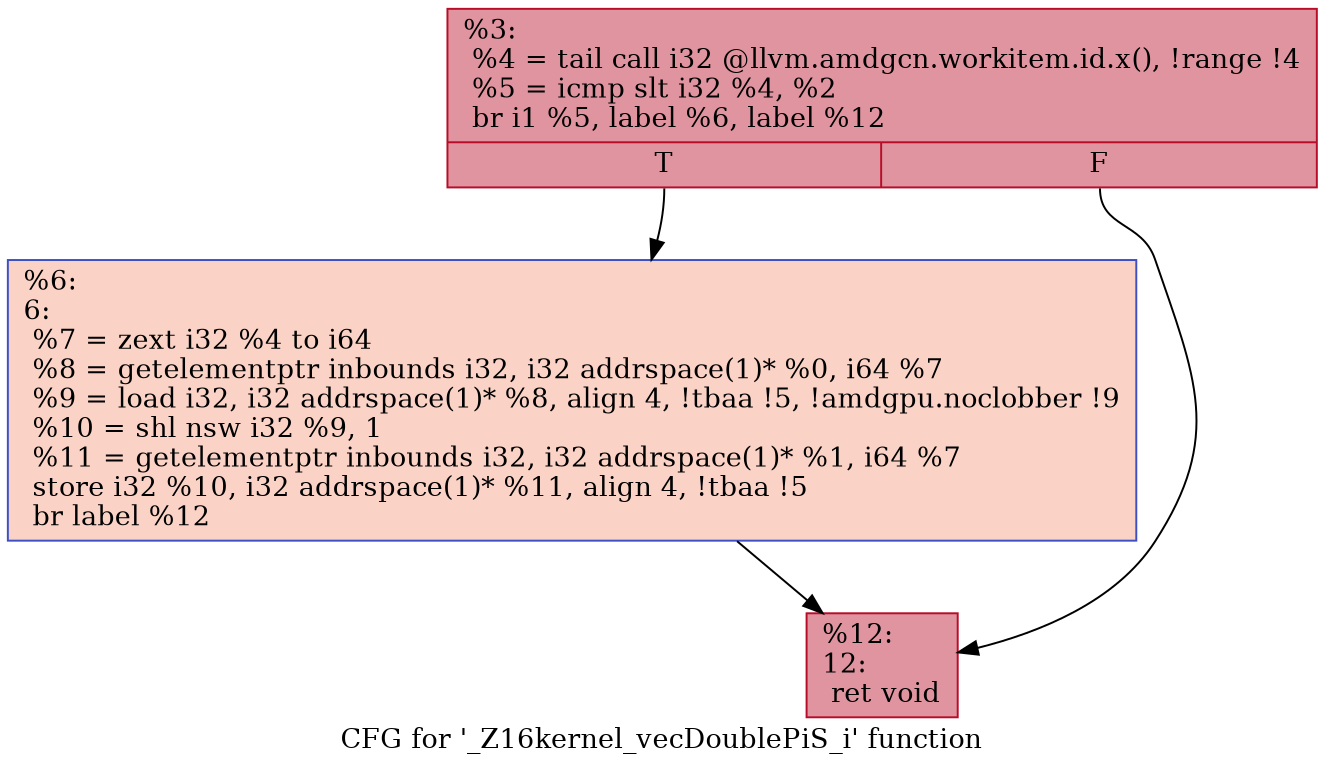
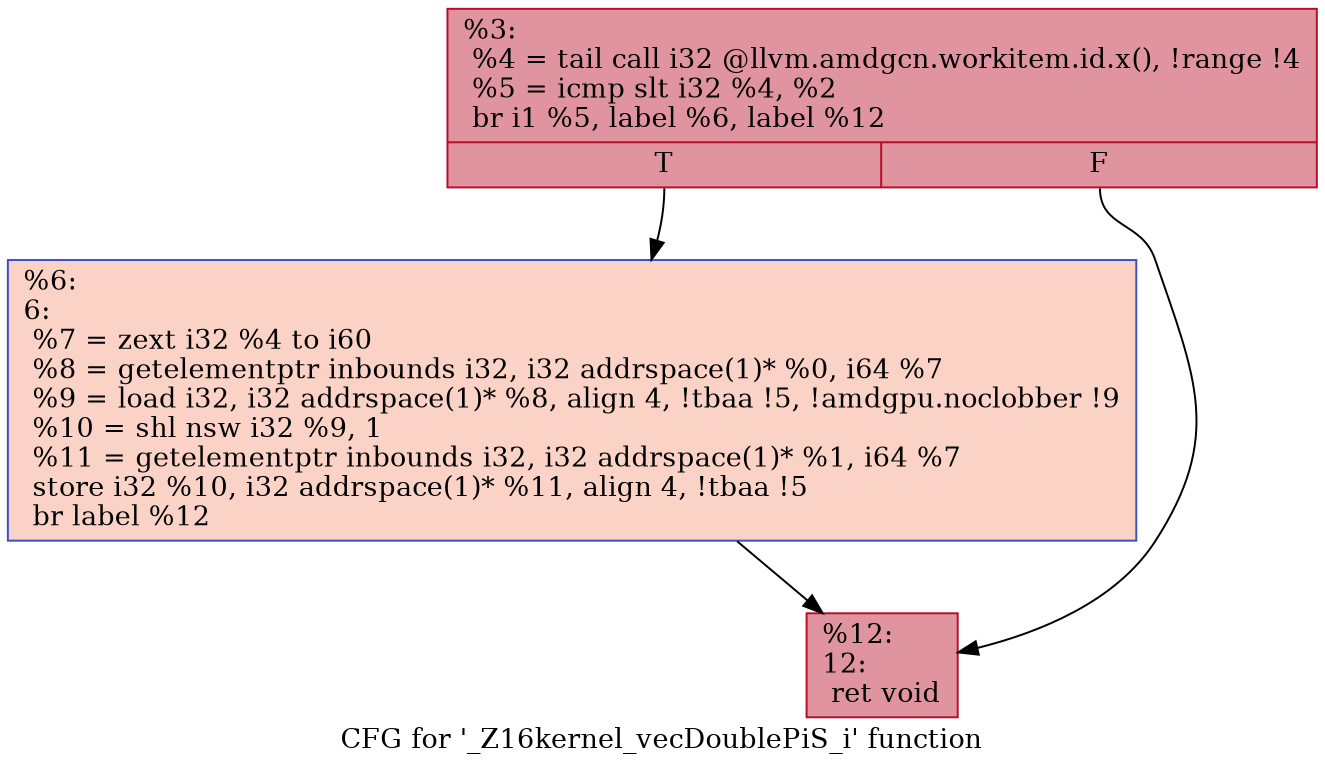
node "%6:": text "%7 = zext i32 %4 to i64" -> "%7 = zext i32 %4 to i60"
